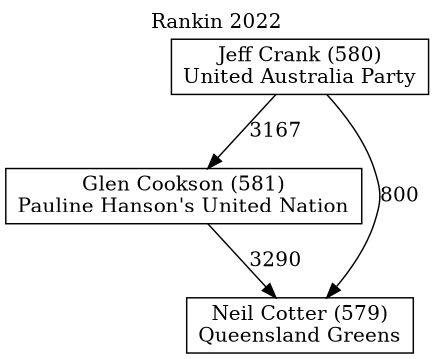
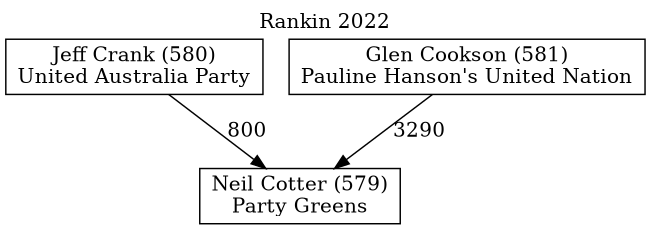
edge "Jeff Crank (580) United Australia Party" -> "Glen Cookson (581) Pauline Hanson's United Nation": removed, label "3167"
node "Neil Cotter (579) Queensland Greens": label "Neil Cotter (579) Queensland Greens" -> "Neil Cotter (579) Party Greens"
